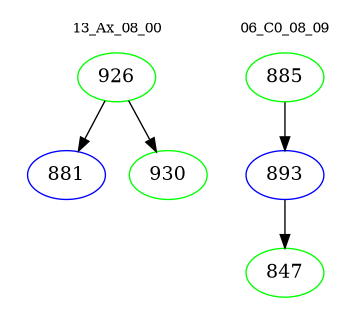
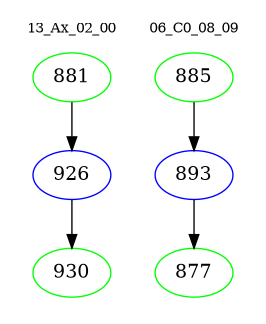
cluster "13_Ax_08_00": label "13_Ax_08_00" -> "13_Ax_02_00"
node "926": color green -> blue
edge "926" -> "881": reversed
node "881": color blue -> green
node "847": label "847" -> "877"
